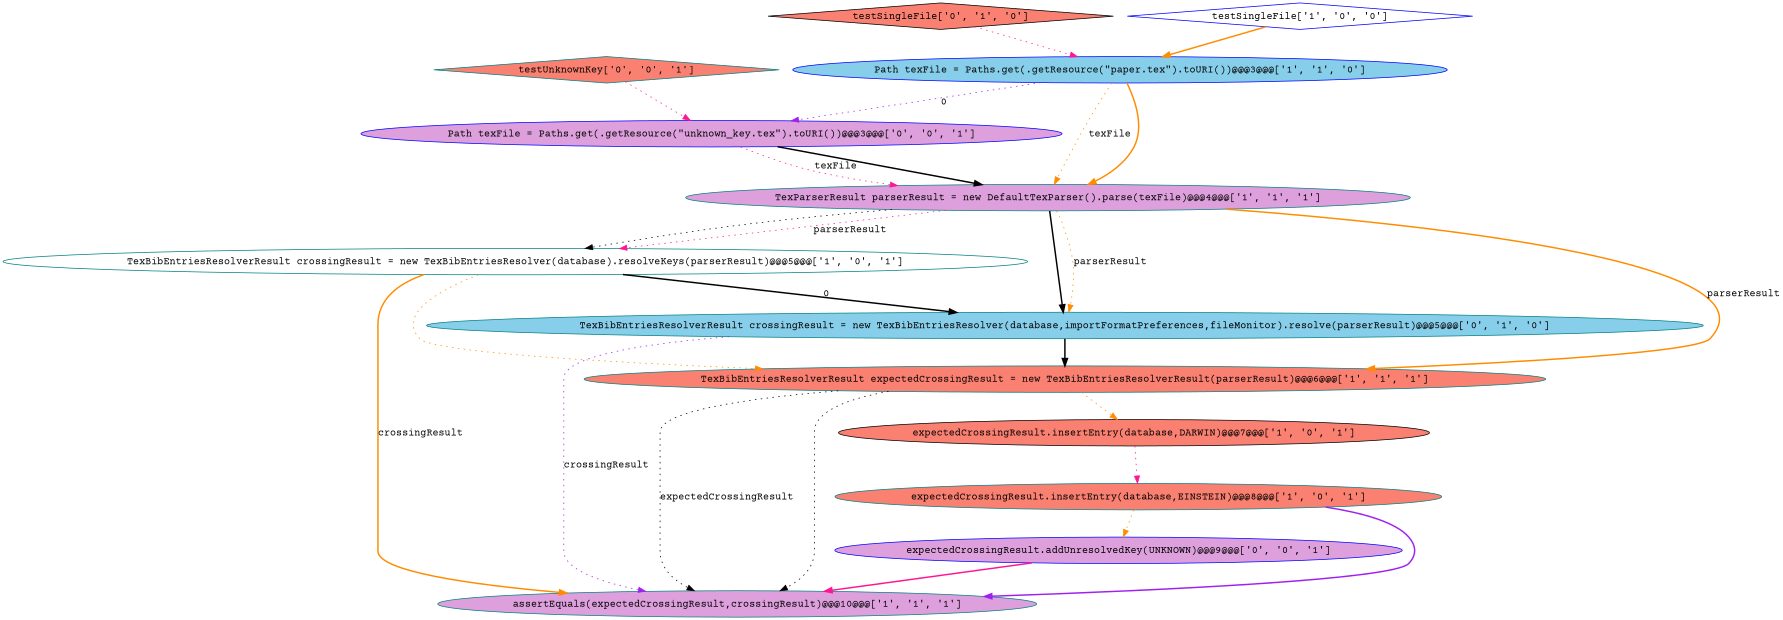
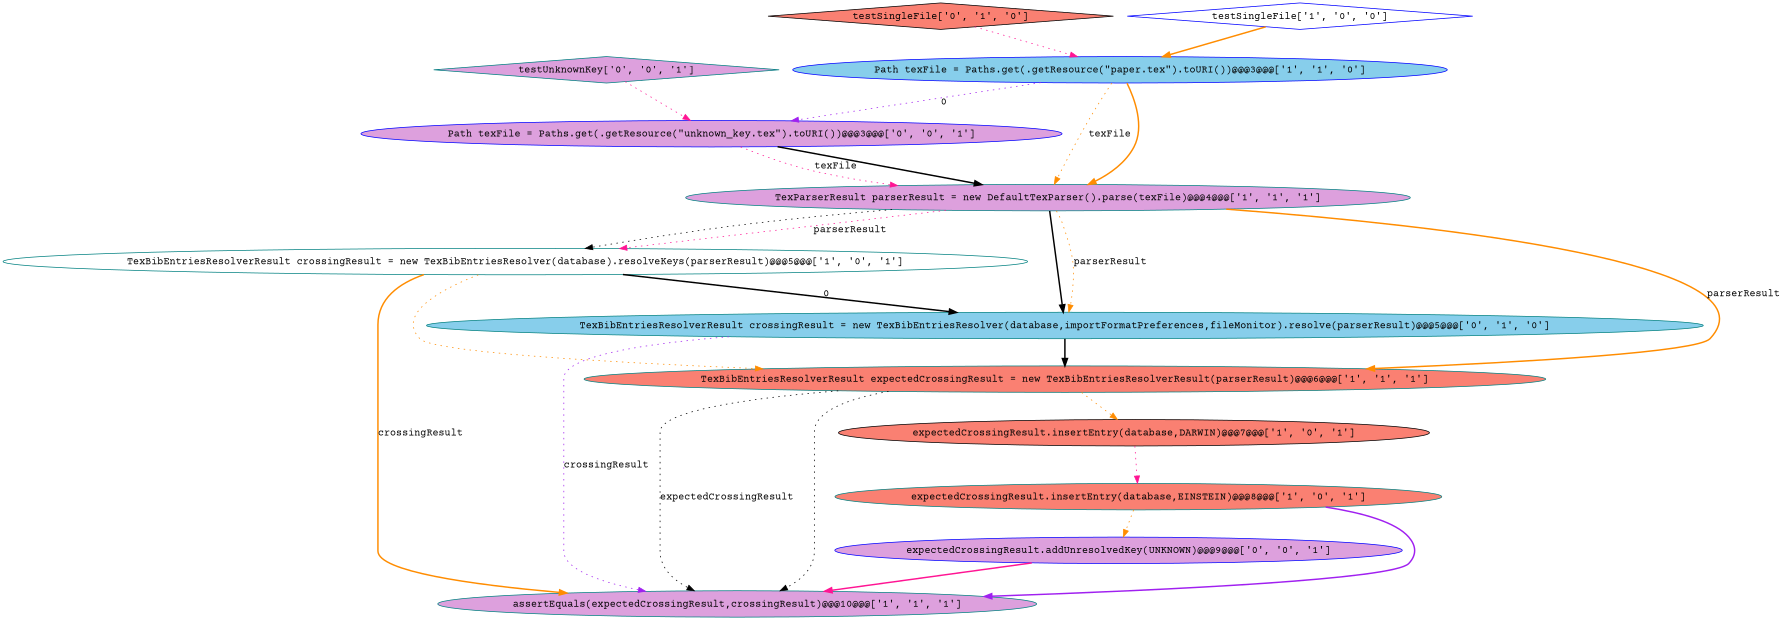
node "testUnknownKey['0', '0', '1']": fillcolor salmon -> plum
